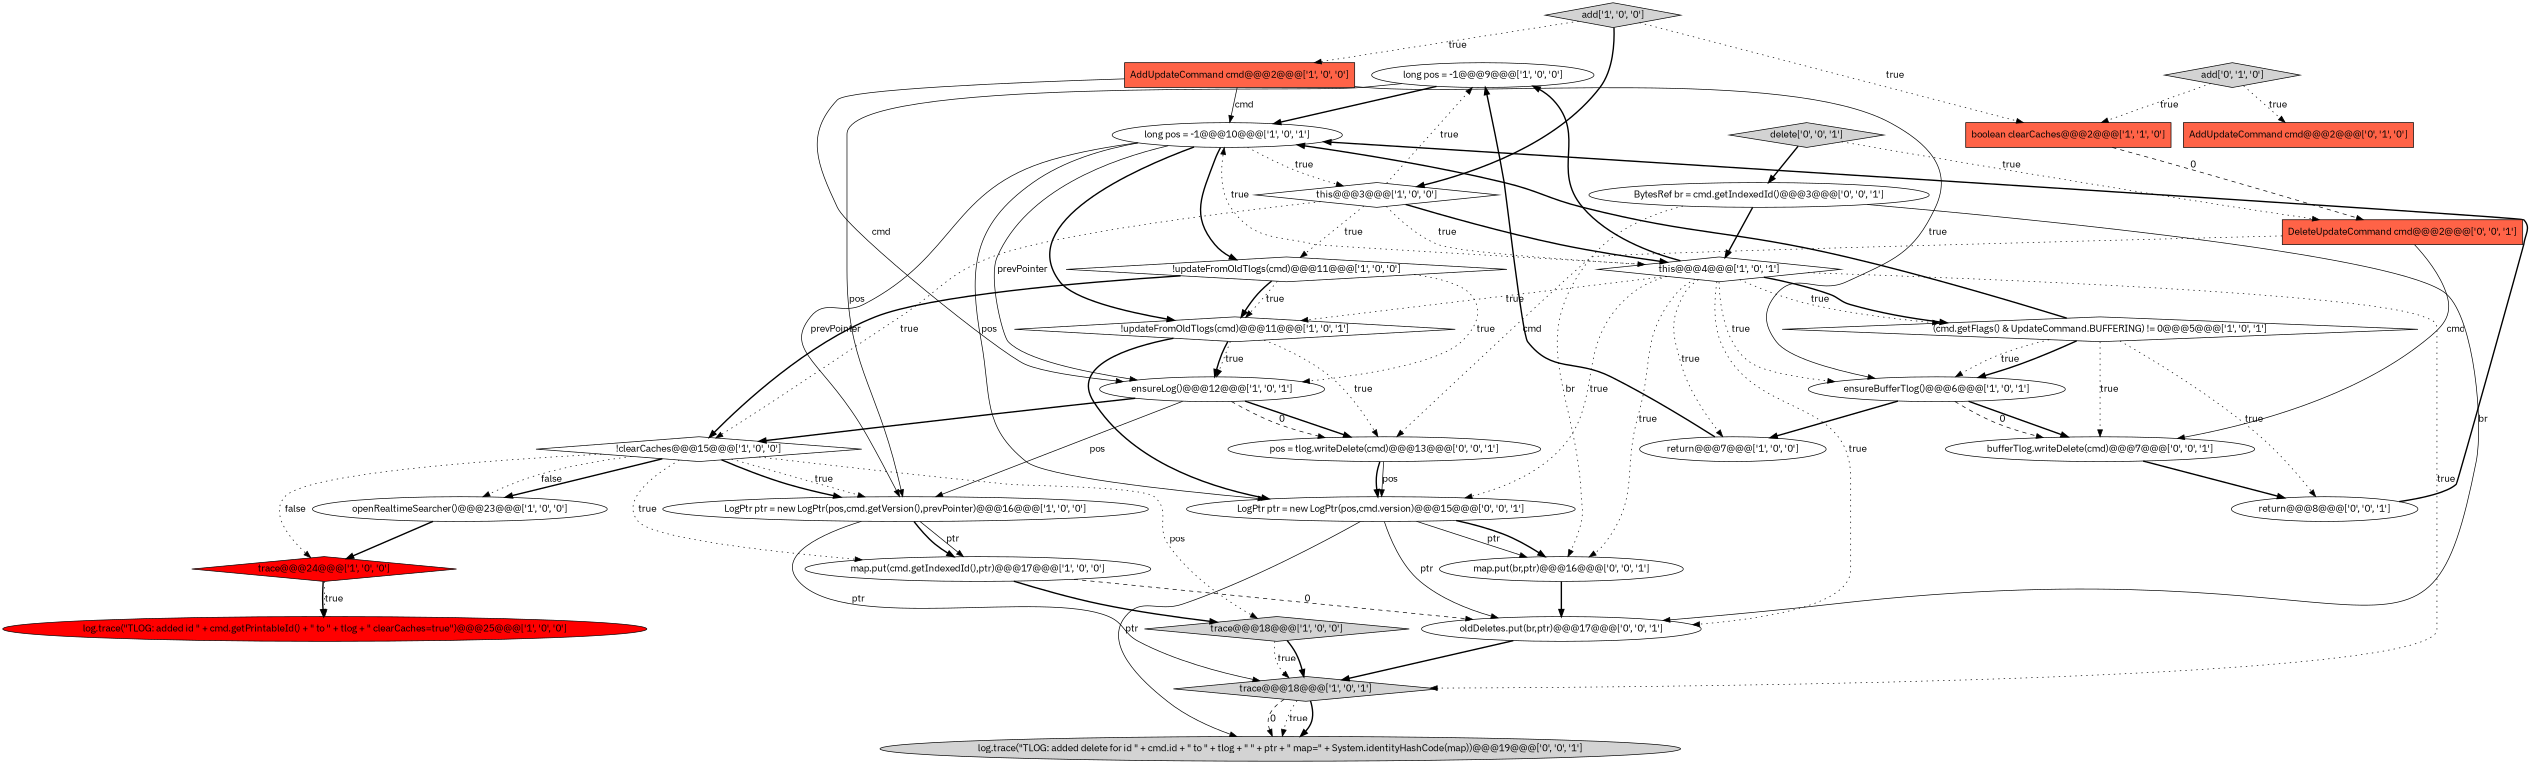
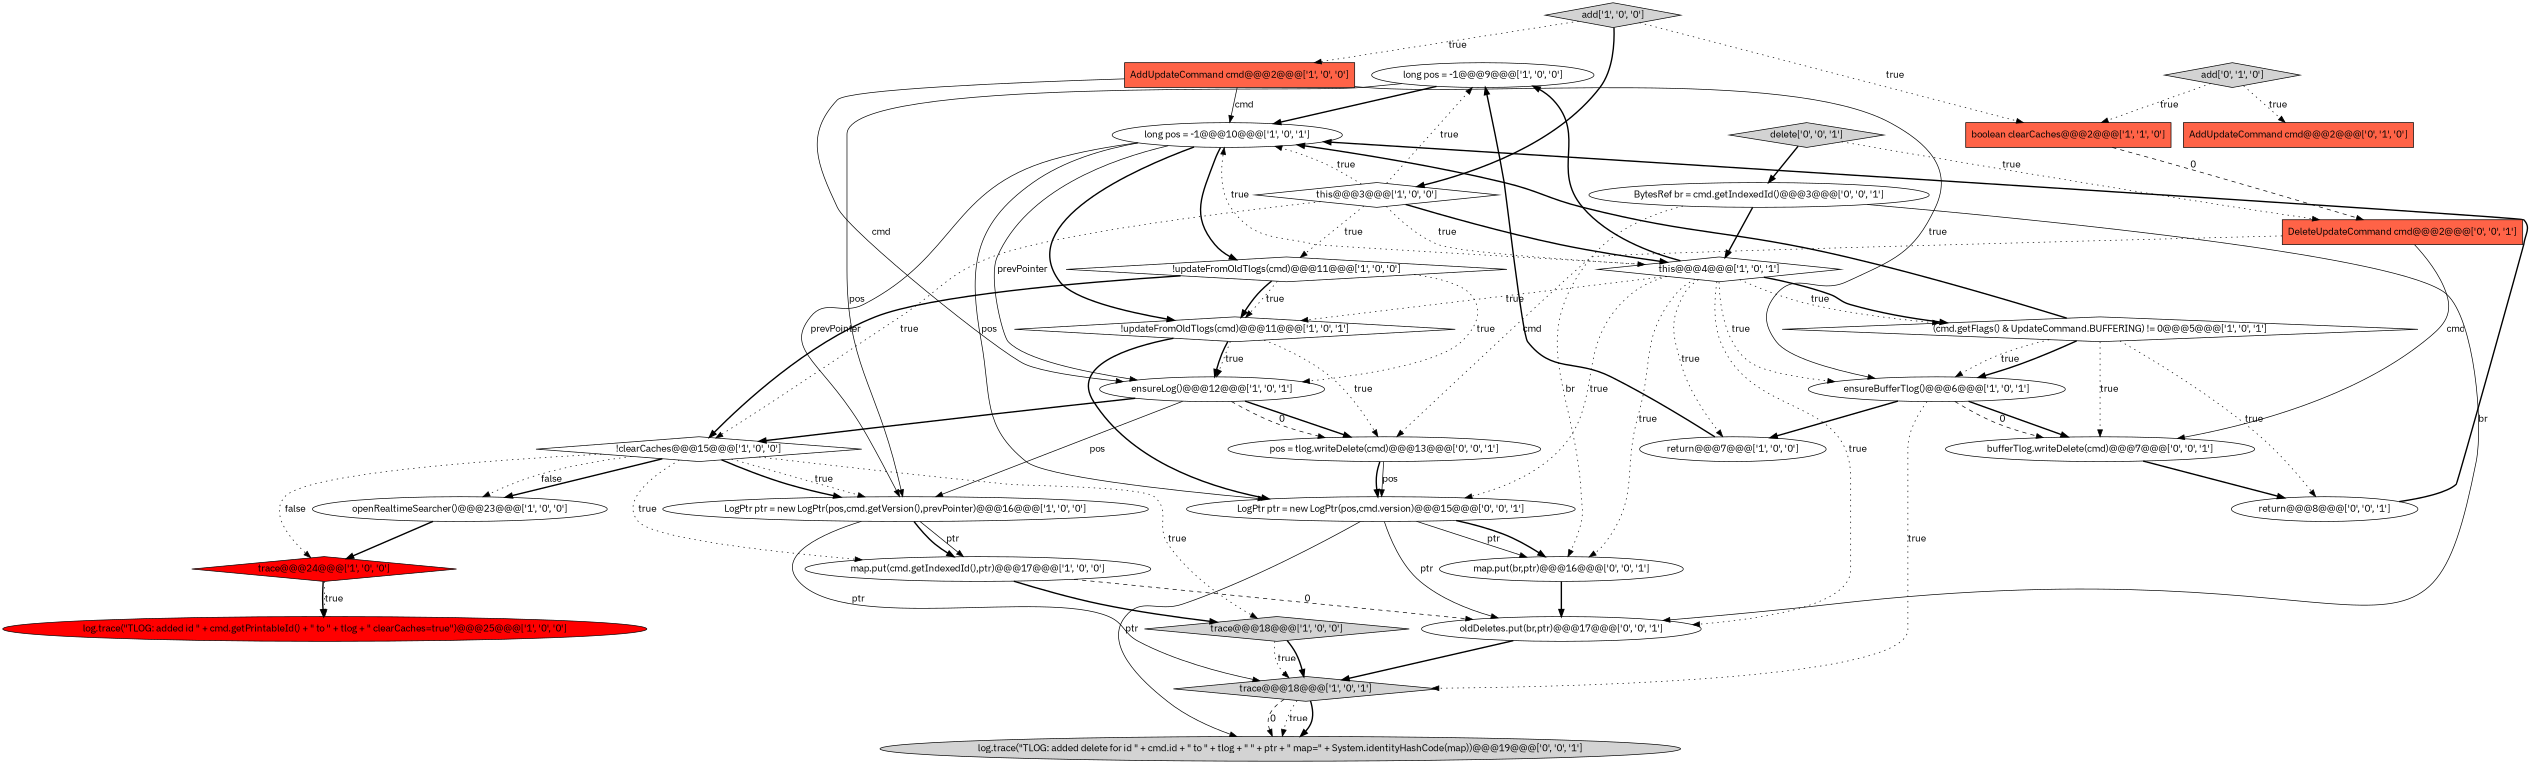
edge "long pos = -1@@@10@@@['1', '0', '1']" -> "this@@@3@@@['1', '0', '0']": reversed
edge "!clearCaches@@@15@@@['1', '0', '0']" -> "trace@@@18@@@['1', '0', '0']": label "pos" -> "true"
edge "this@@@4@@@['1', '0', '1']" -> "trace@@@18@@@['1', '0', '1']": now "ensureBufferTlog()@@@6@@@['1', '0', '1']" -> "trace@@@18@@@['1', '0', '1']"
